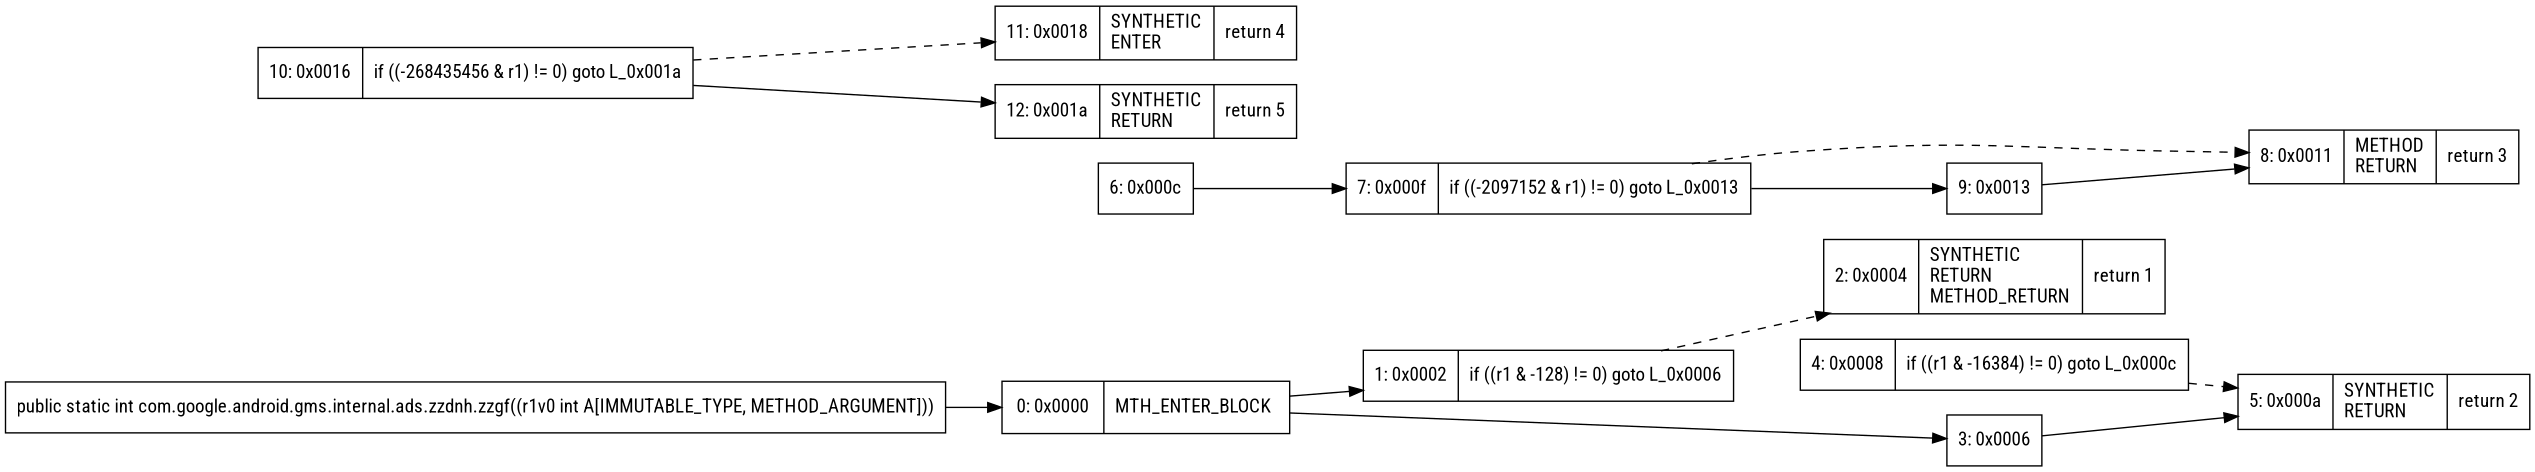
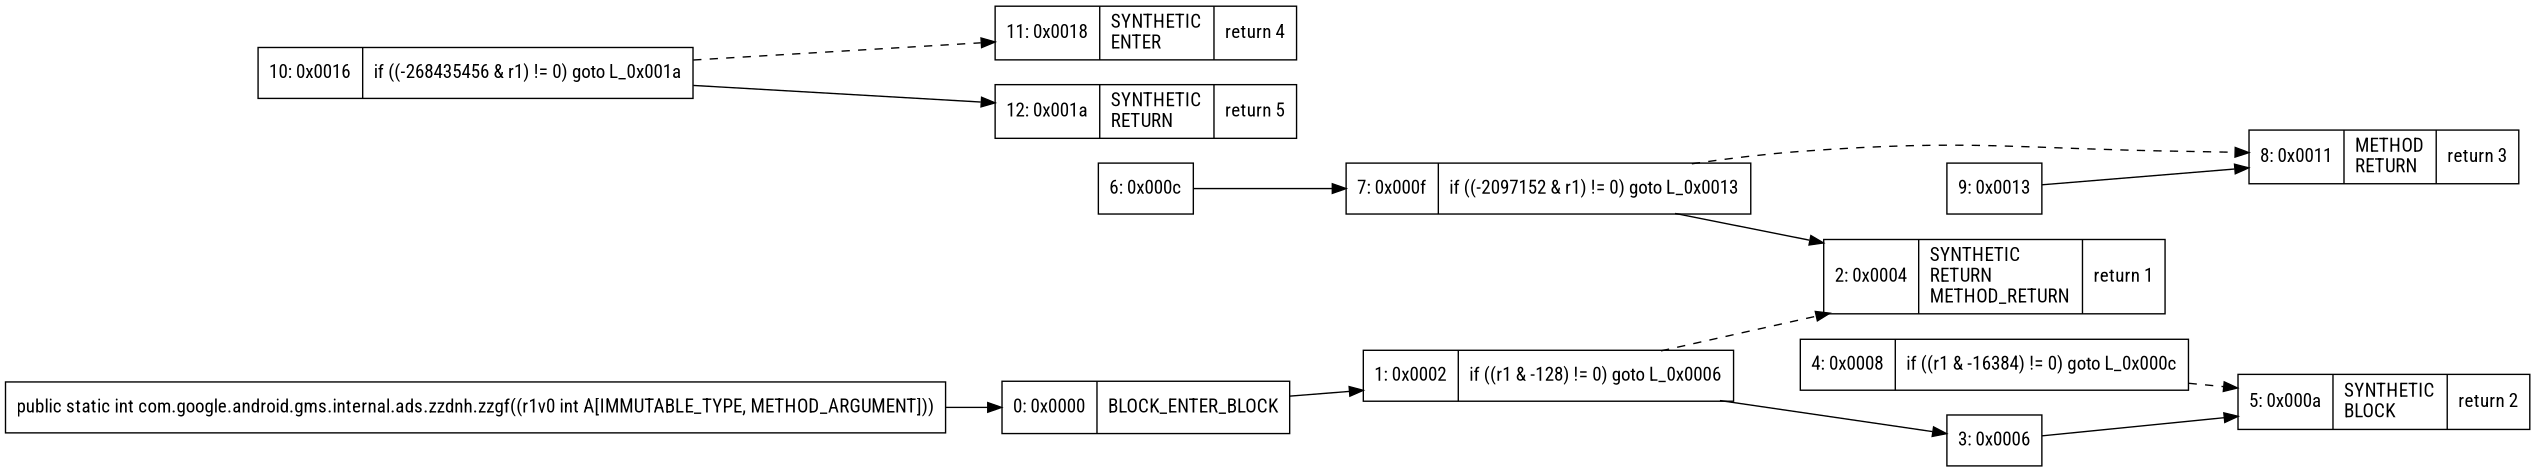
edge "7: 0x000f" -> "9: 0x0013": now "7: 0x000f" -> "2: 0x0004"
node "0: 0x0000": text "MTH_ENTER_BLOCK" -> "BLOCK_ENTER_BLOCK"
node "5: 0x000a": text "RETURN" -> "BLOCK"
edge "0: 0x0000" -> "3: 0x0006": now "1: 0x0002" -> "3: 0x0006"
